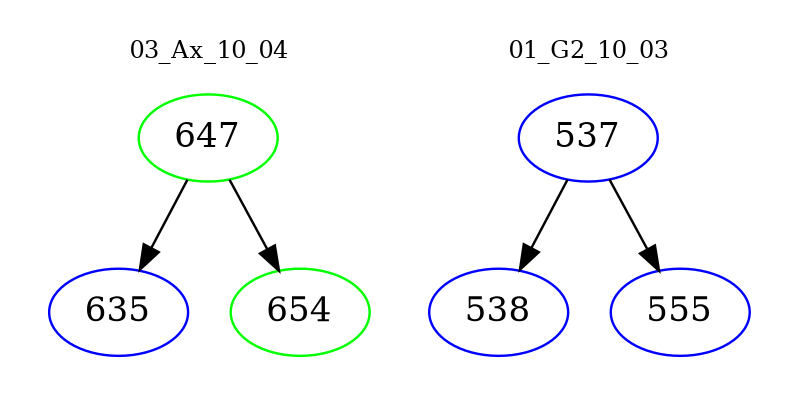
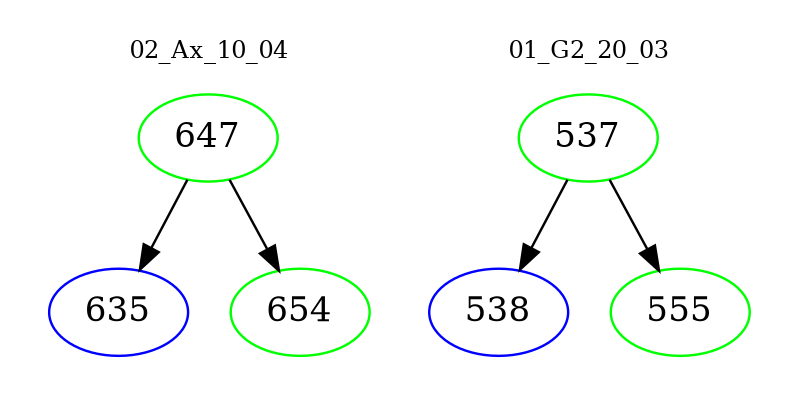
cluster "03_Ax_10_04": label "03_Ax_10_04" -> "02_Ax_10_04"
cluster "01_G2_10_03": label "01_G2_10_03" -> "01_G2_20_03"
node "537": color blue -> green
node "555": color blue -> green
